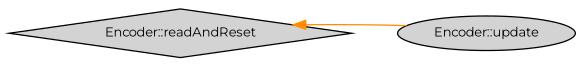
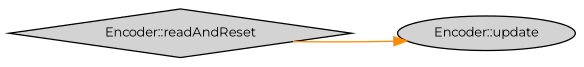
edge "Encoder::update" -> "Encoder::readAndReset": reversed
